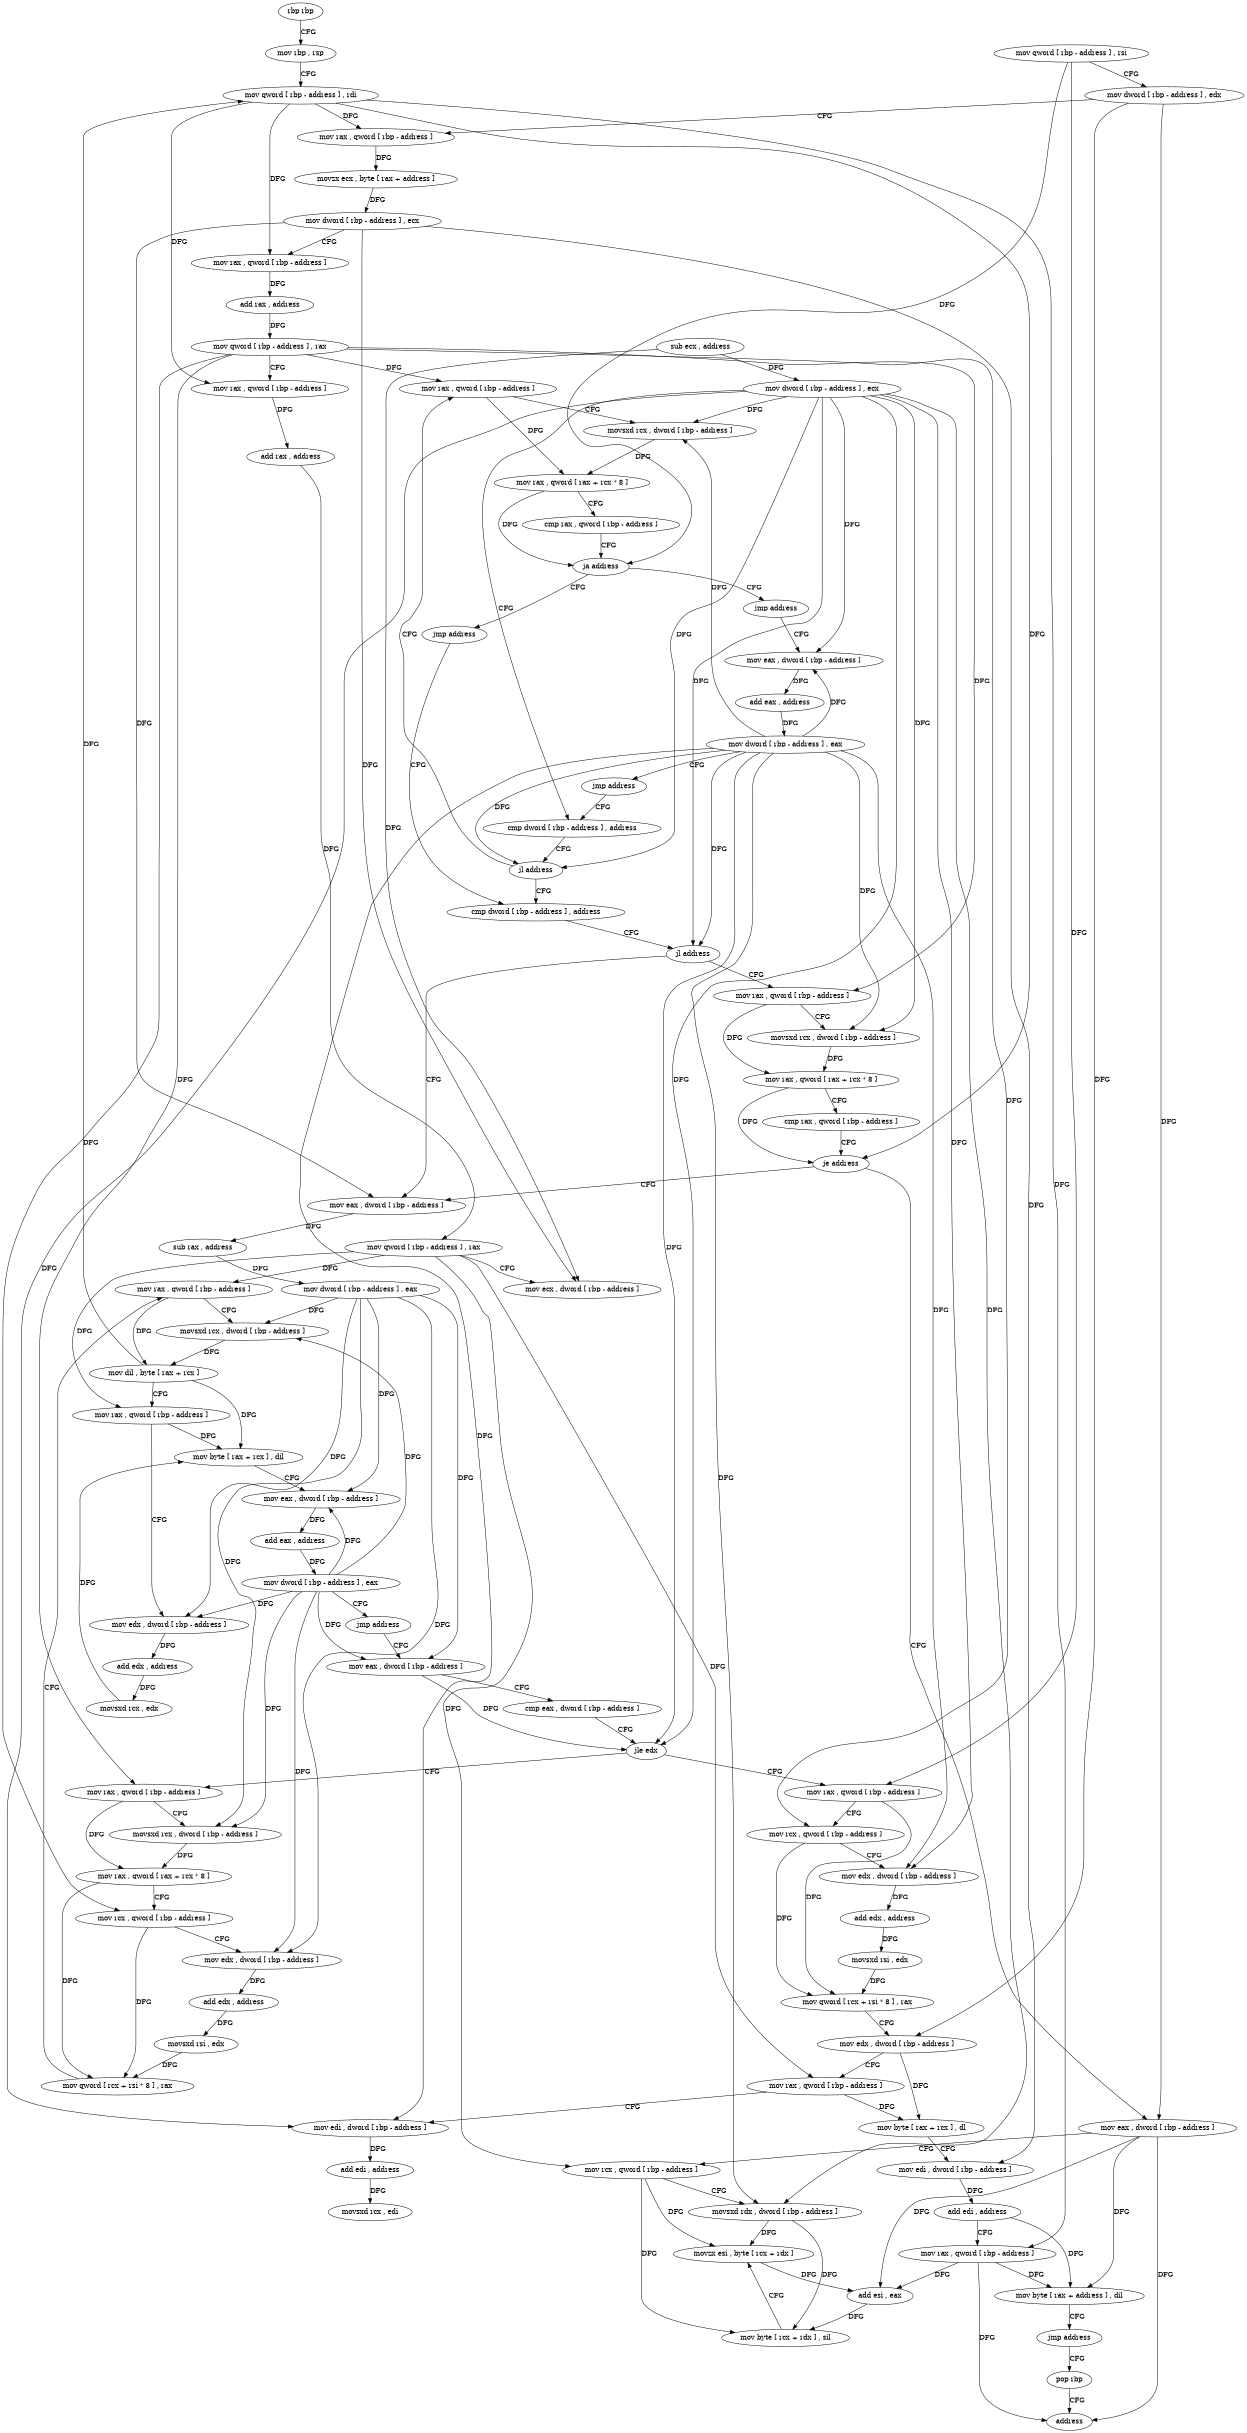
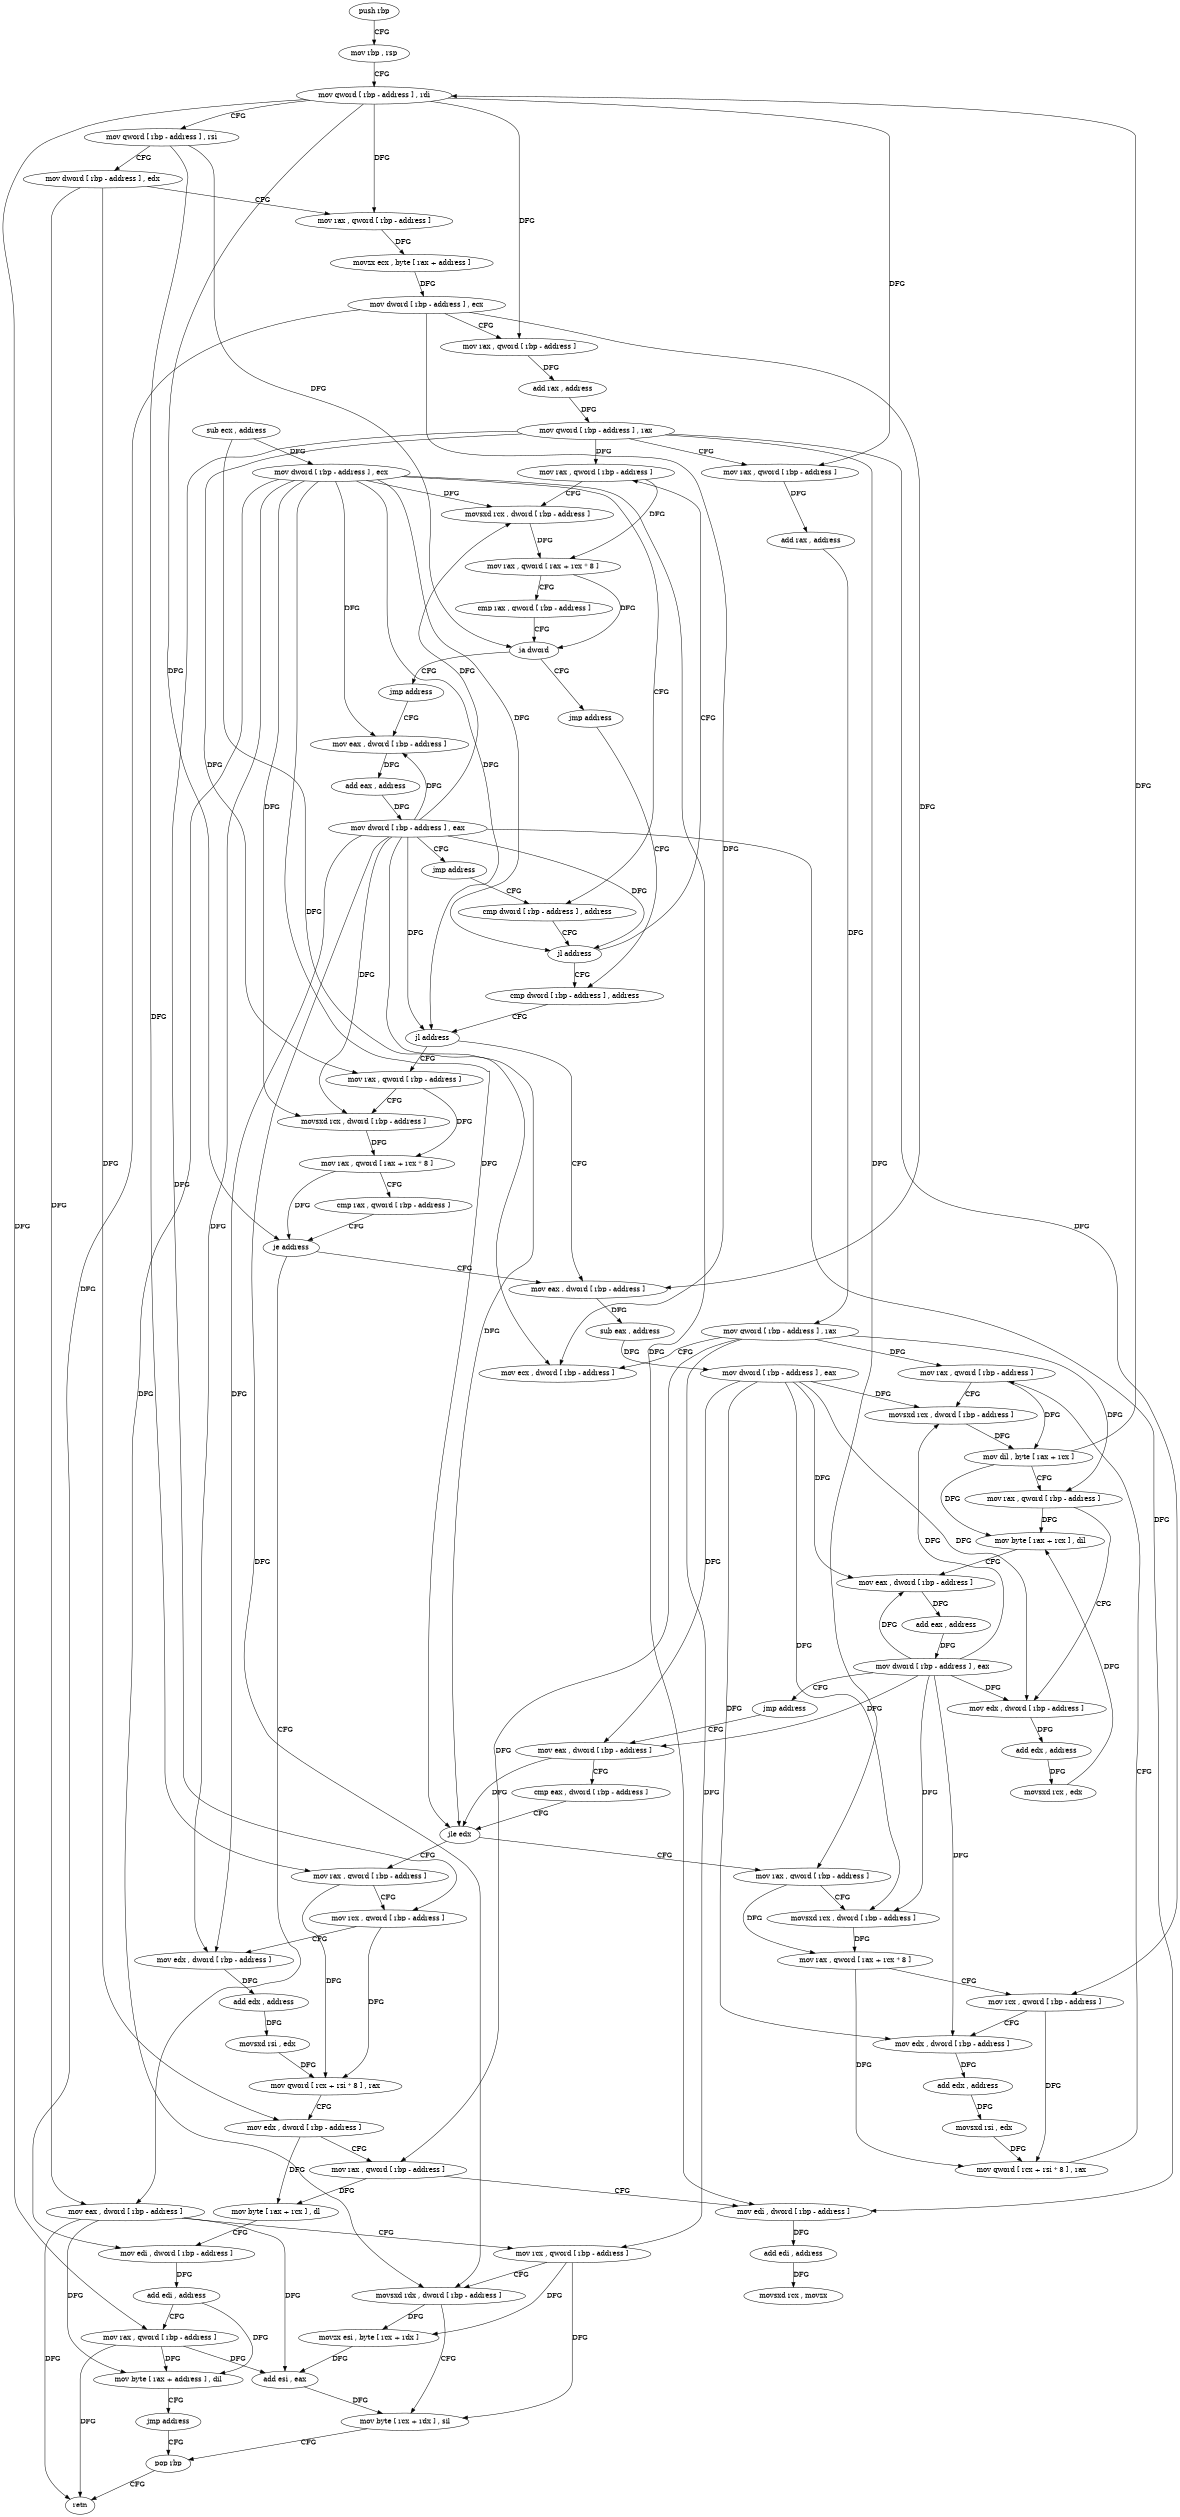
node "rbp rbp": label "rbp rbp" -> "push rbp"
edge "mov qword [ rbp - address ] , rdi" -> "mov qword [ rbp - address ] , rsi": added, label "CFG"
node "ja address": label "ja address" -> "ja dword"
node "sub rax , address": label "sub rax , address" -> "sub eax , address"
node "movsxd rcx , edi": label "movsxd rcx , edi" -> "movsxd rcx , movzx"
edge "movsxd rdx , dword [ rbp - address ]" -> "mov byte [ rcx + rdx ] , sil": label "DFG" -> "CFG"
edge "mov byte [ rcx + rdx ] , sil" -> "movzx esi , byte [ rcx + rdx ]": now "mov byte [ rcx + rdx ] , sil" -> "pop rbp"
node "address": label "address" -> "retn"
